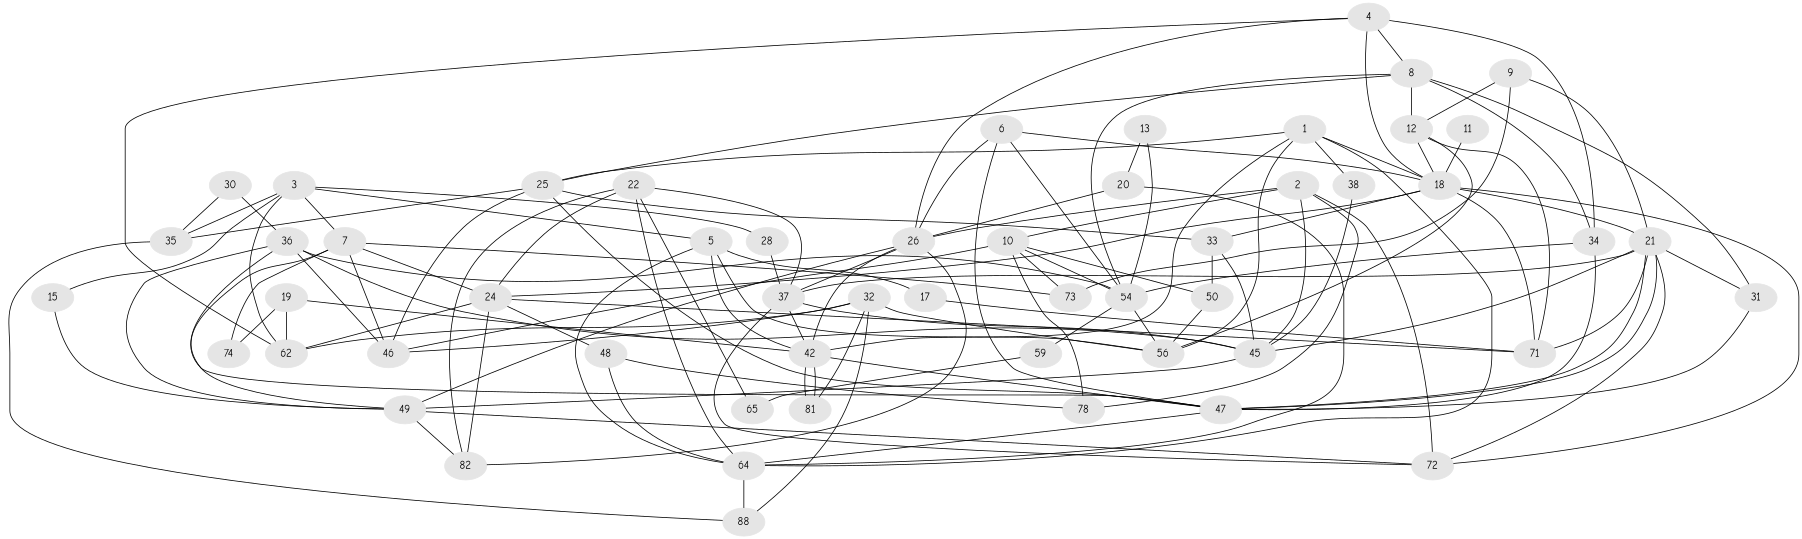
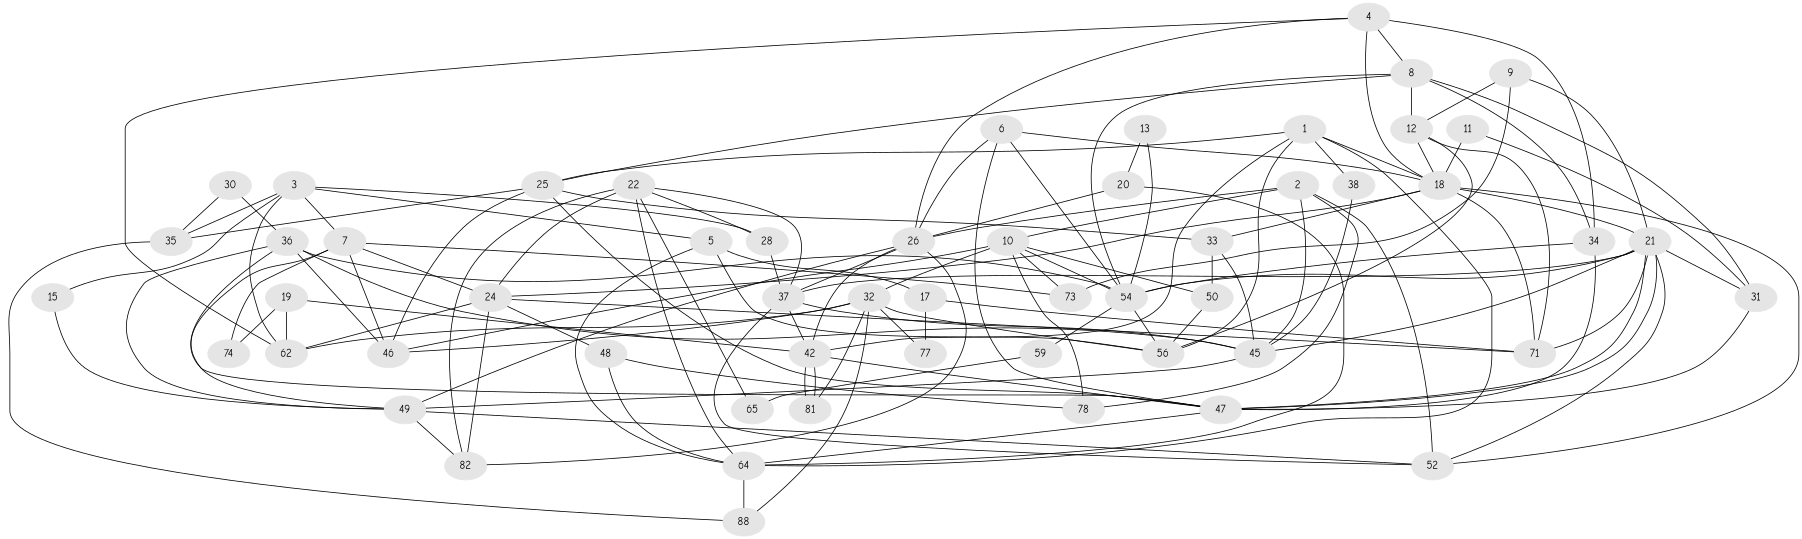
edge "11" -- "31": added
edge "22" -- "28": added
edge "10" -- "32": added
edge "21" -- "54": added
edge "5" -- "42": removed
node "77": added
node "72": label "72" -> "52"
